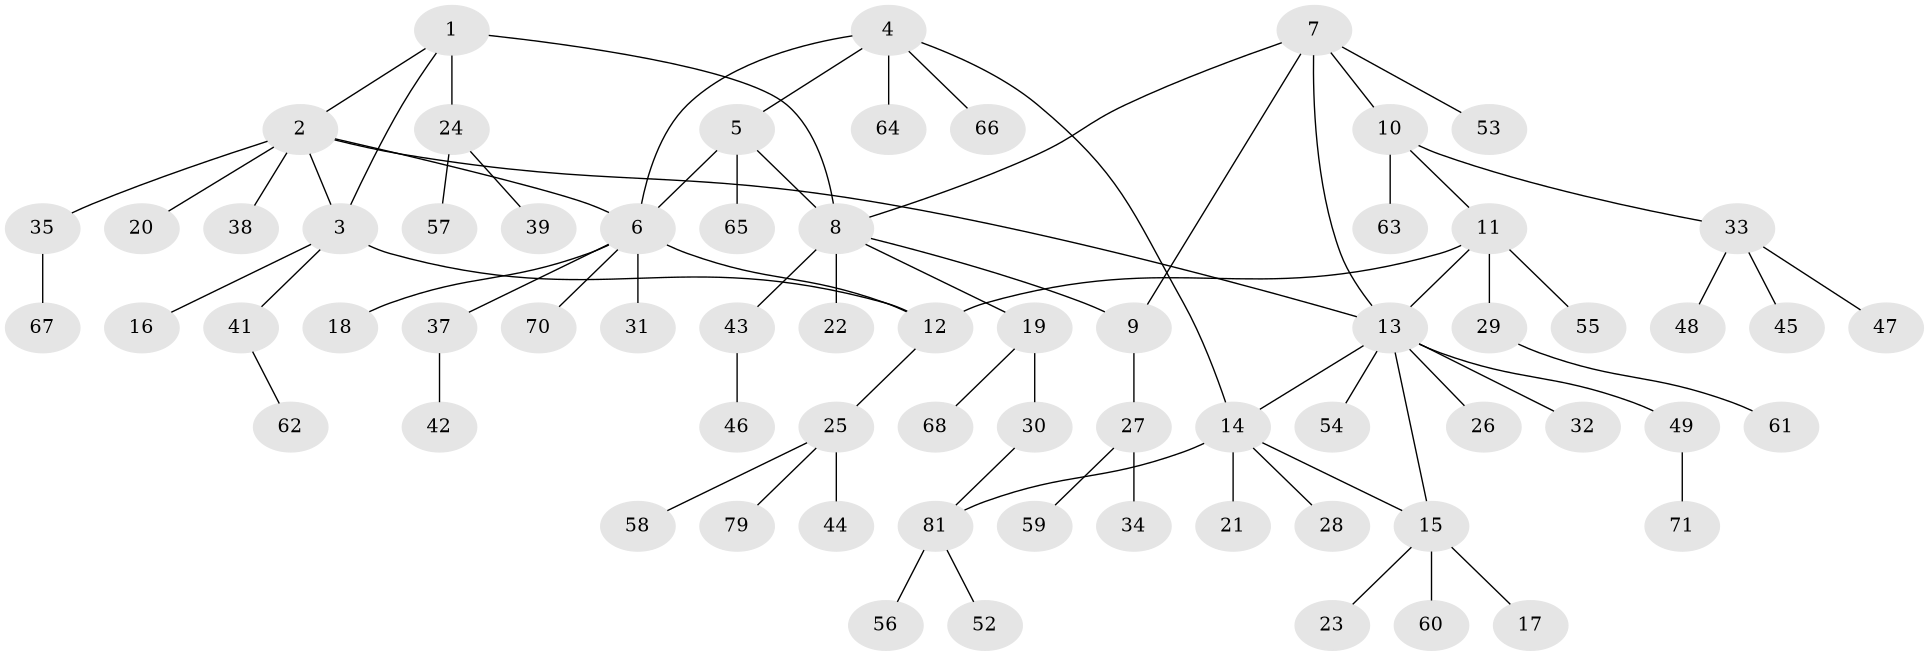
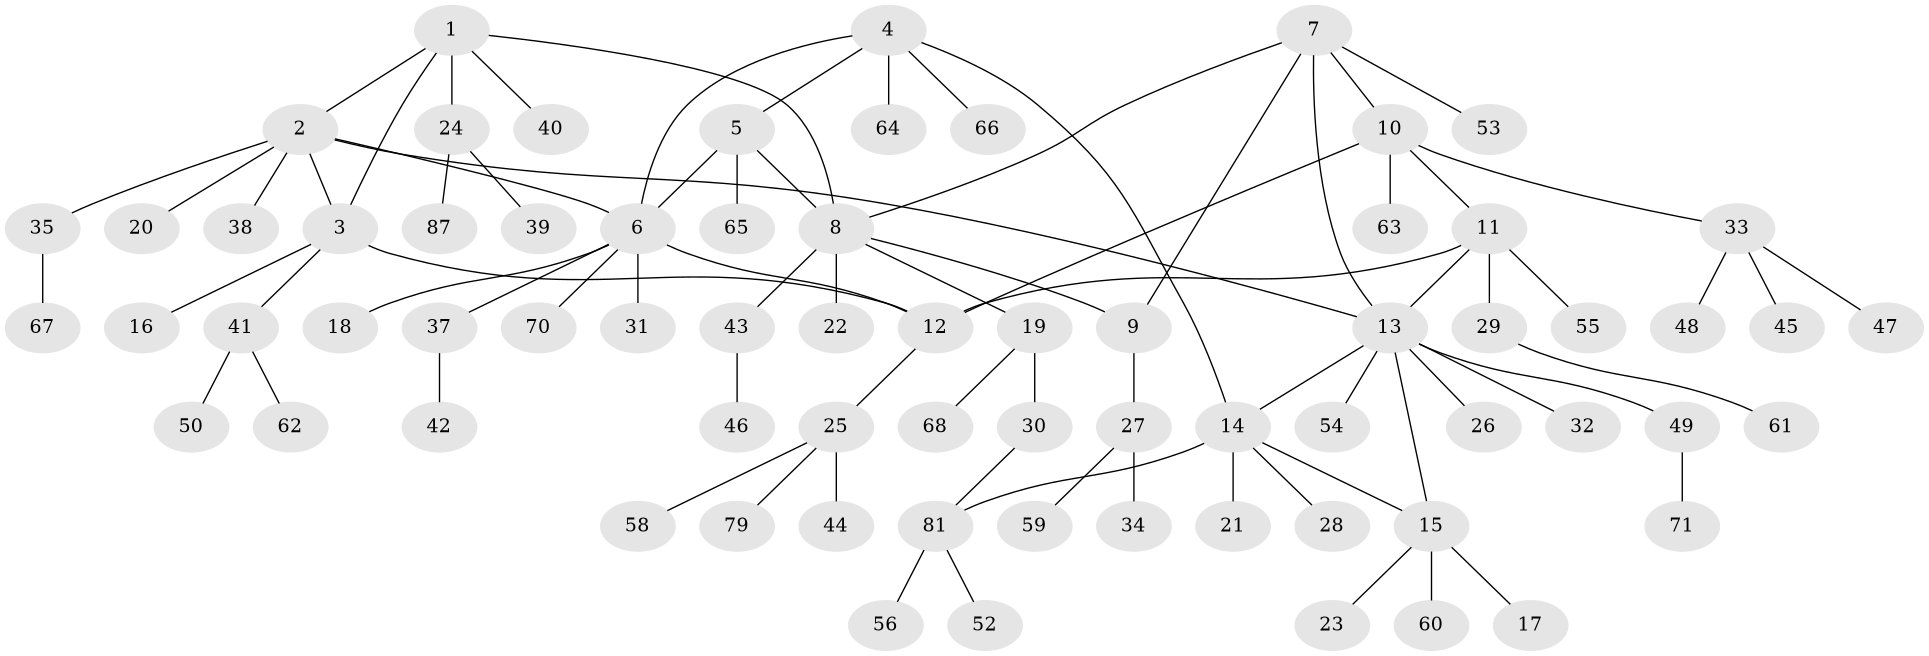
node "40": added
edge "10" -- "12": added
node "57": label "57" -> "87"
node "50": added
